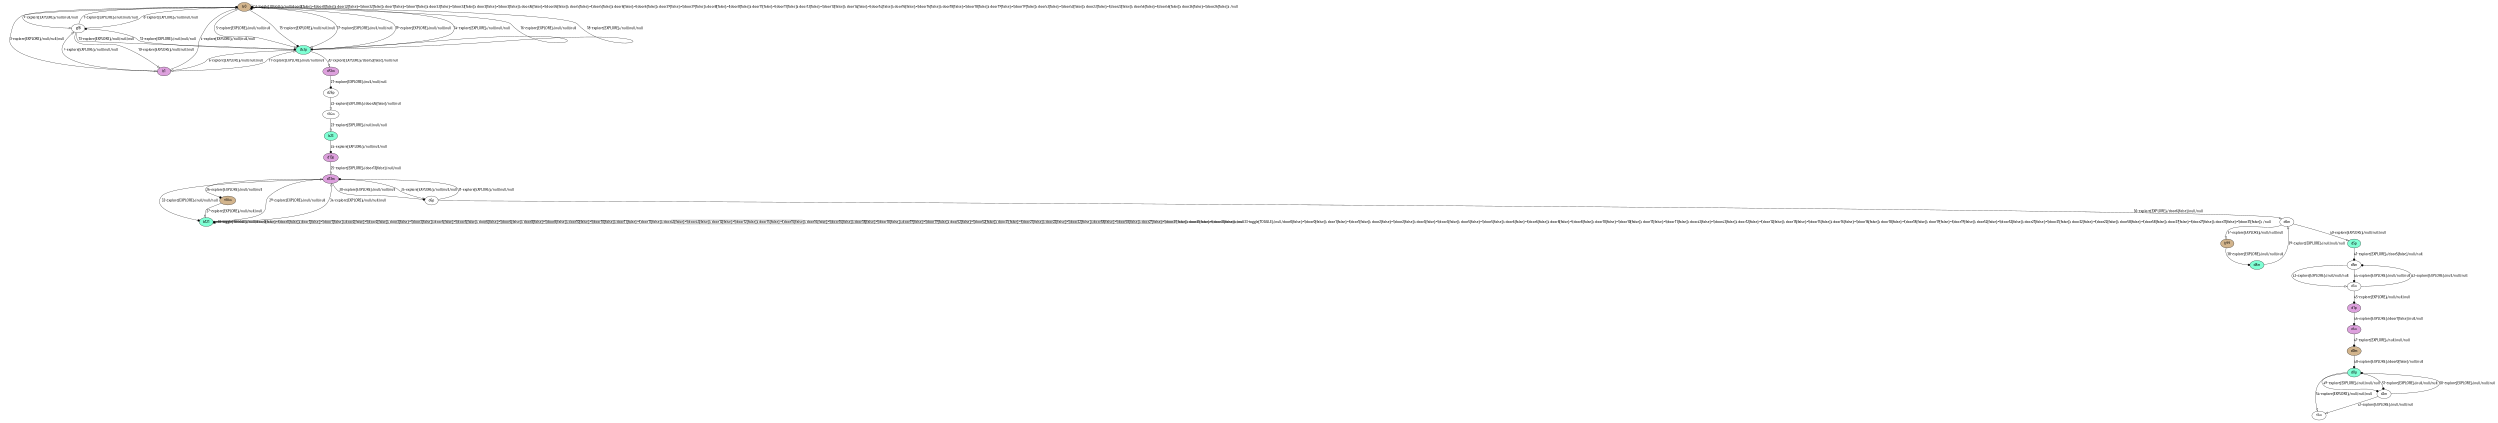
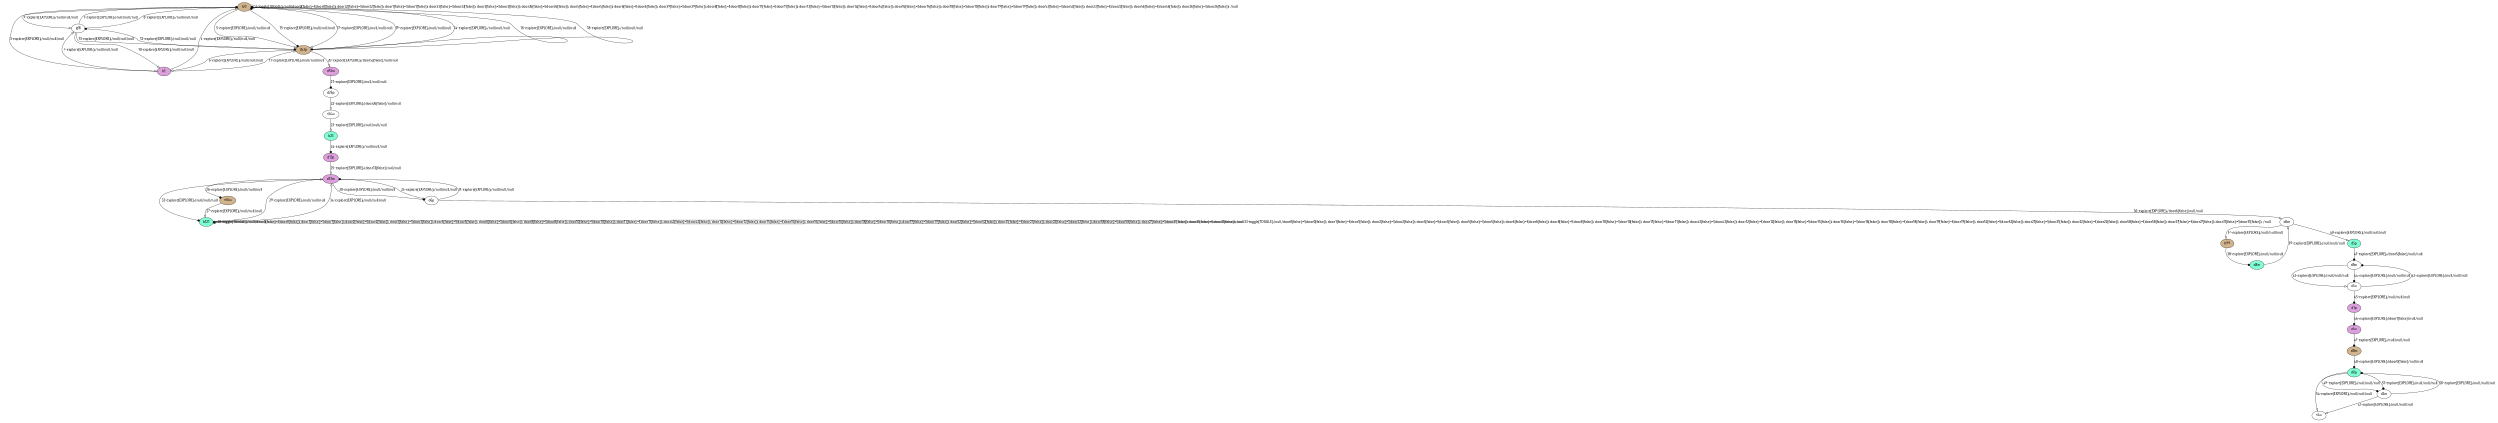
node "d53p": fillcolor aquamarine -> tan
